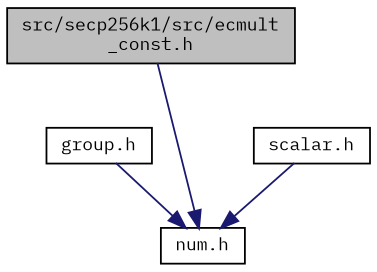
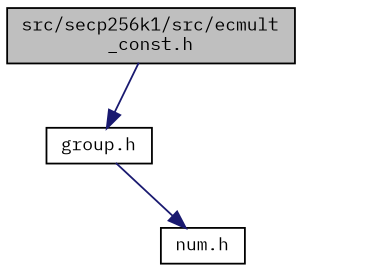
edge "src/secp256k1/src/ecmult _const.h" -> "num.h": now "src/secp256k1/src/ecmult _const.h" -> "group.h"
node "scalar.h": removed
